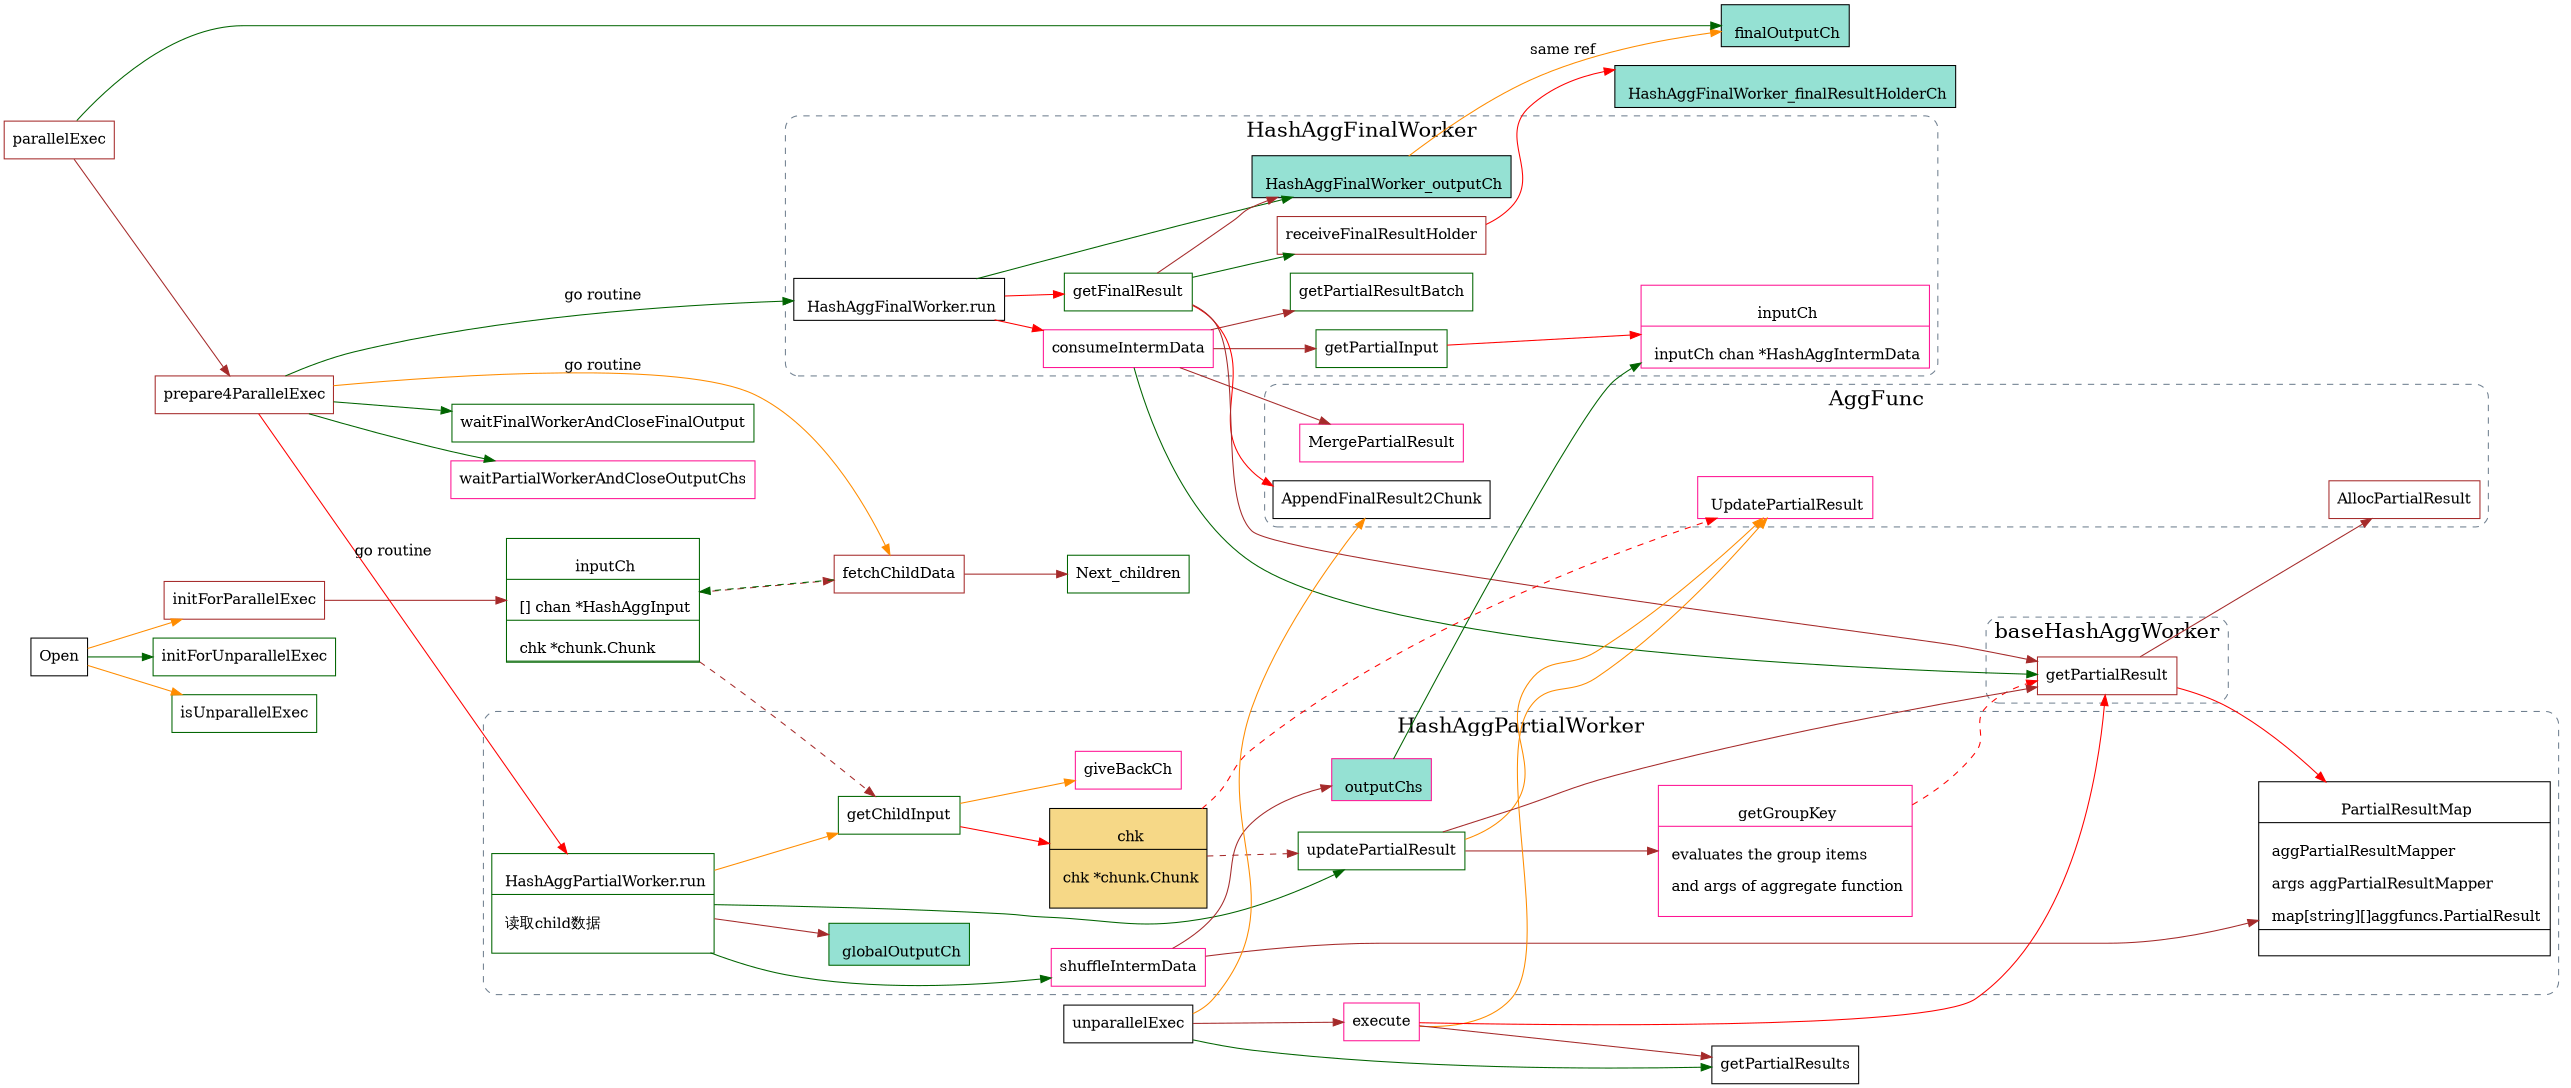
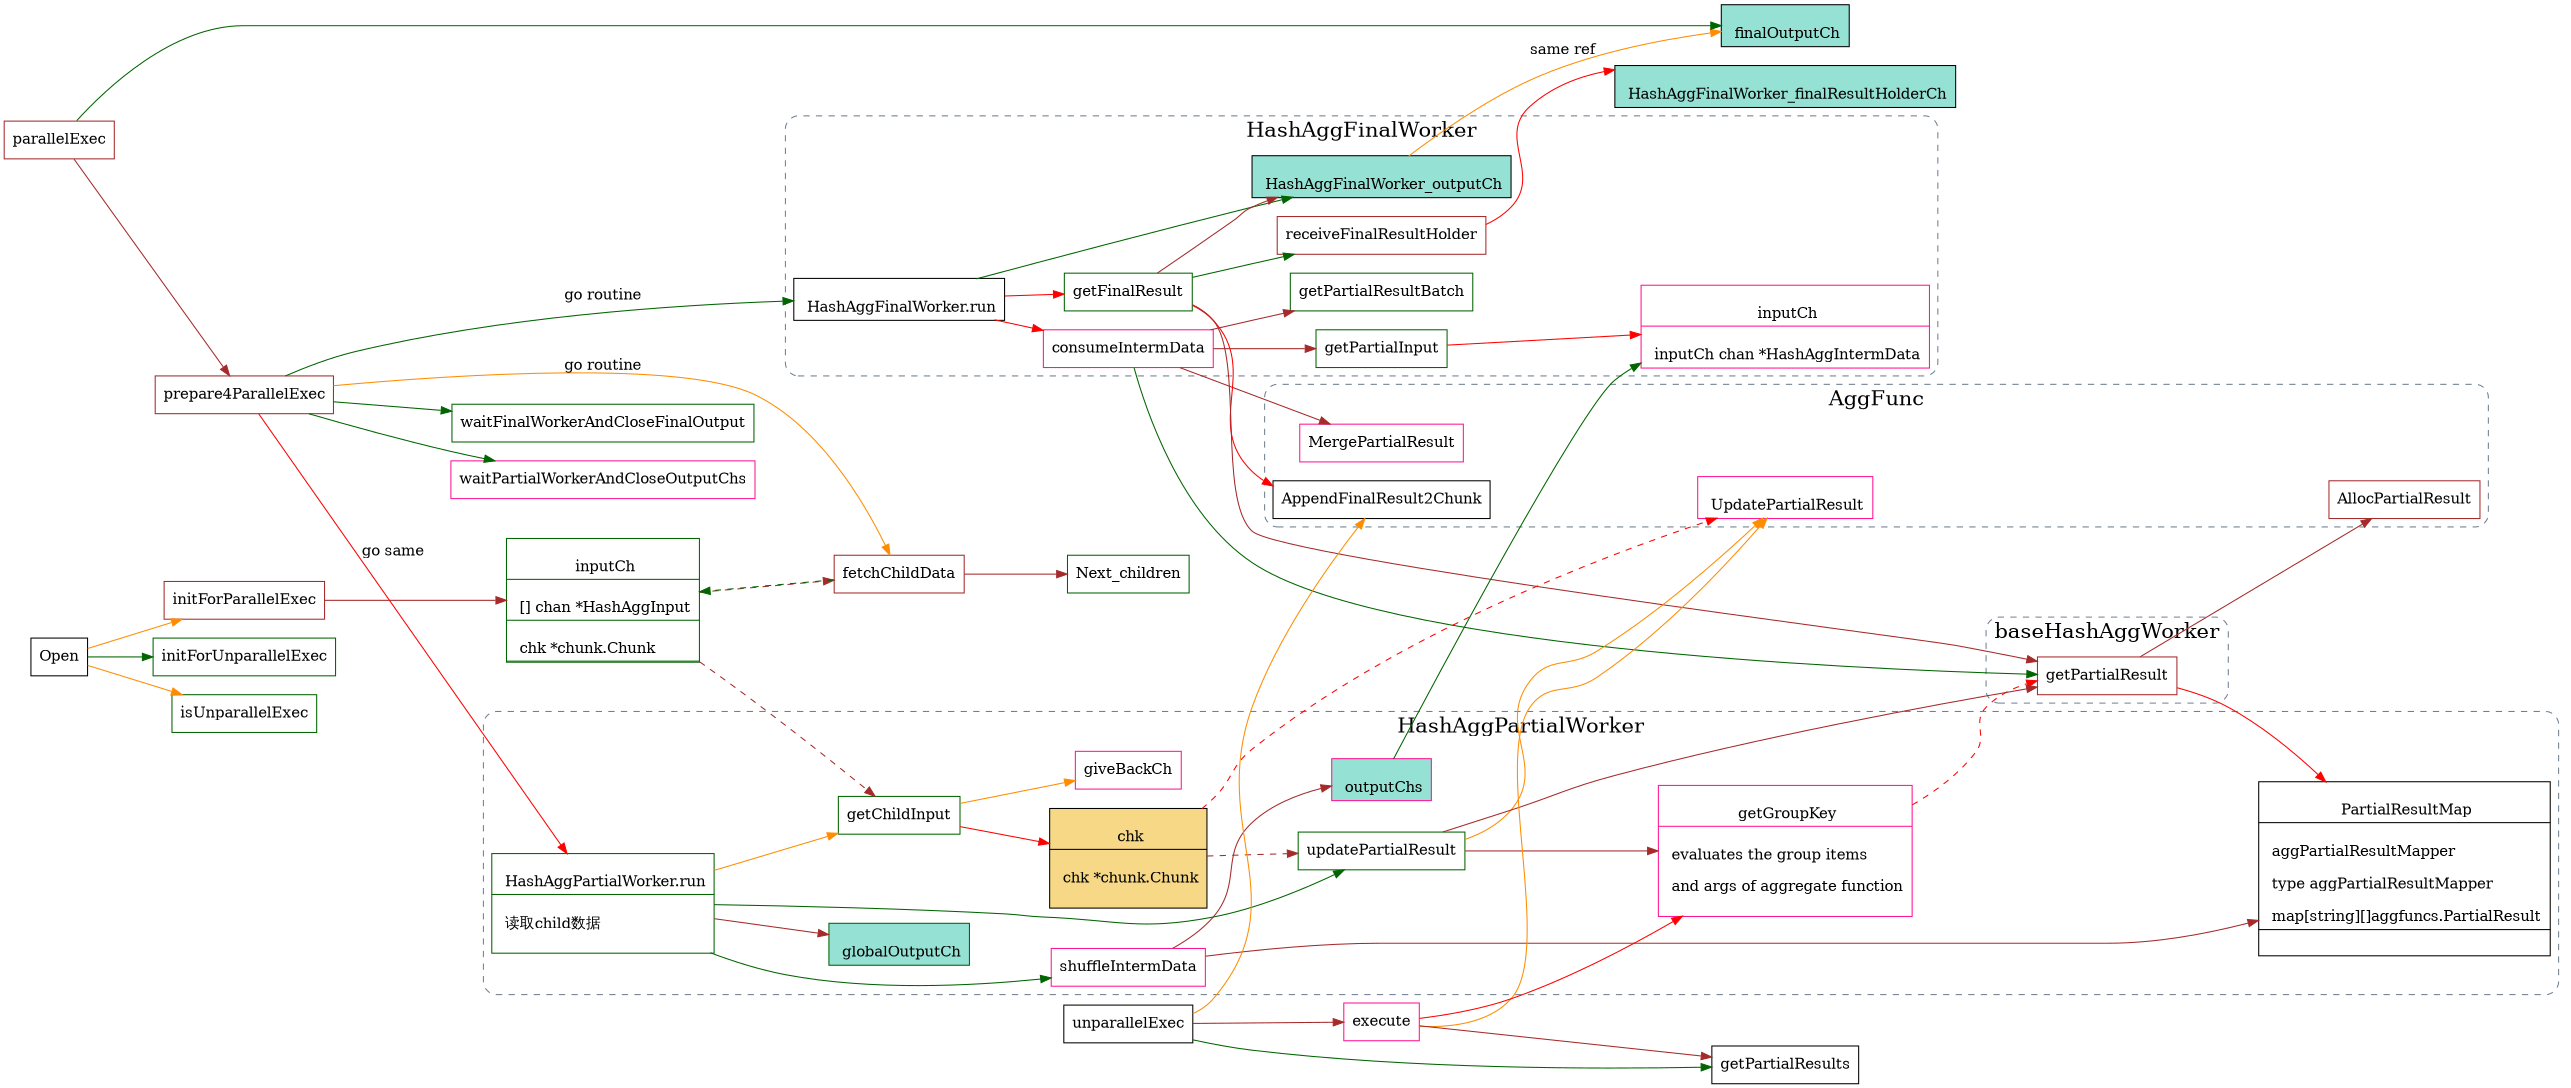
edge "prepare4ParallelExec" -> "HashAggPartialWorker.run": label "go routine" -> "go same"
node "PartialResultMap": text "args aggPartialResultMapper" -> "type aggPartialResultMapper"
edge "execute" -> "getPartialResult": now "execute" -> "getGroupKey"
